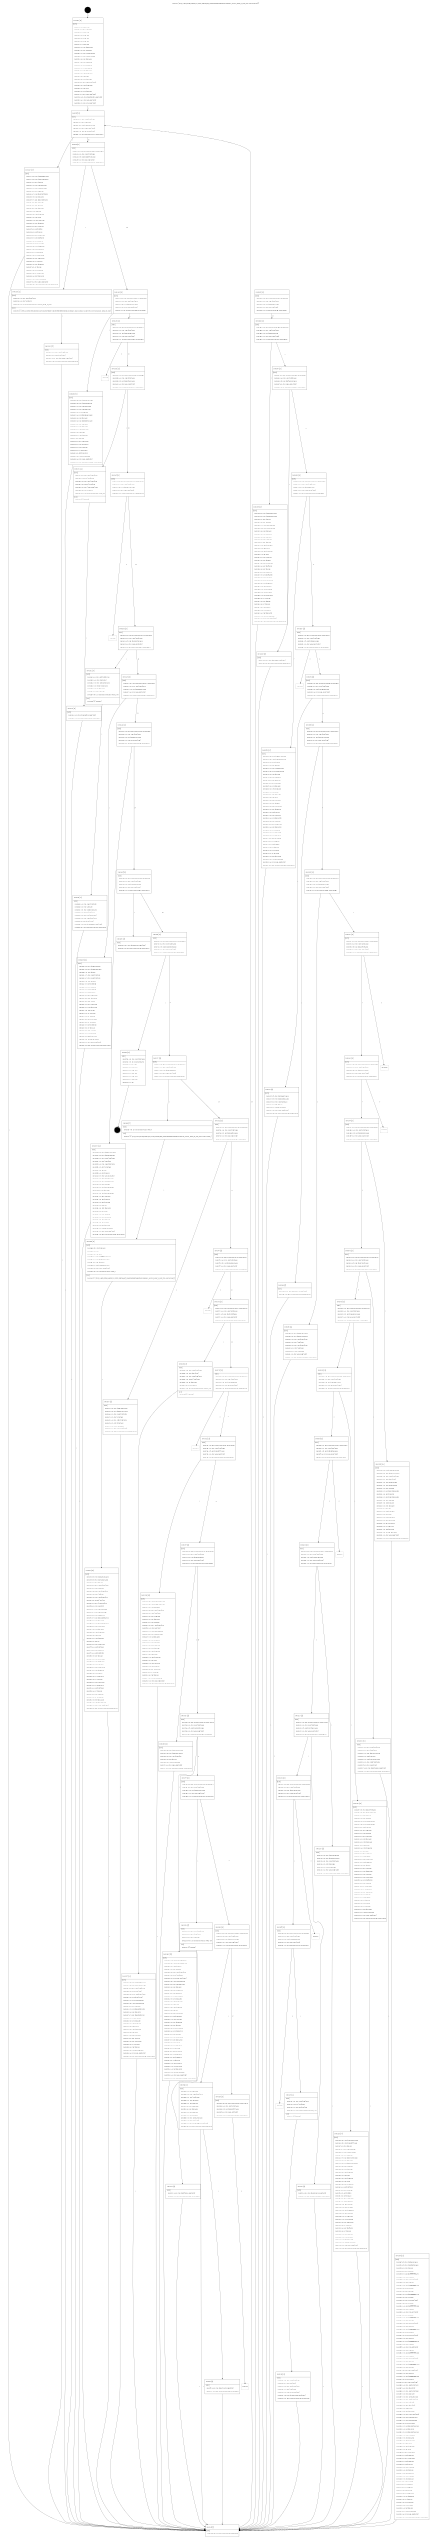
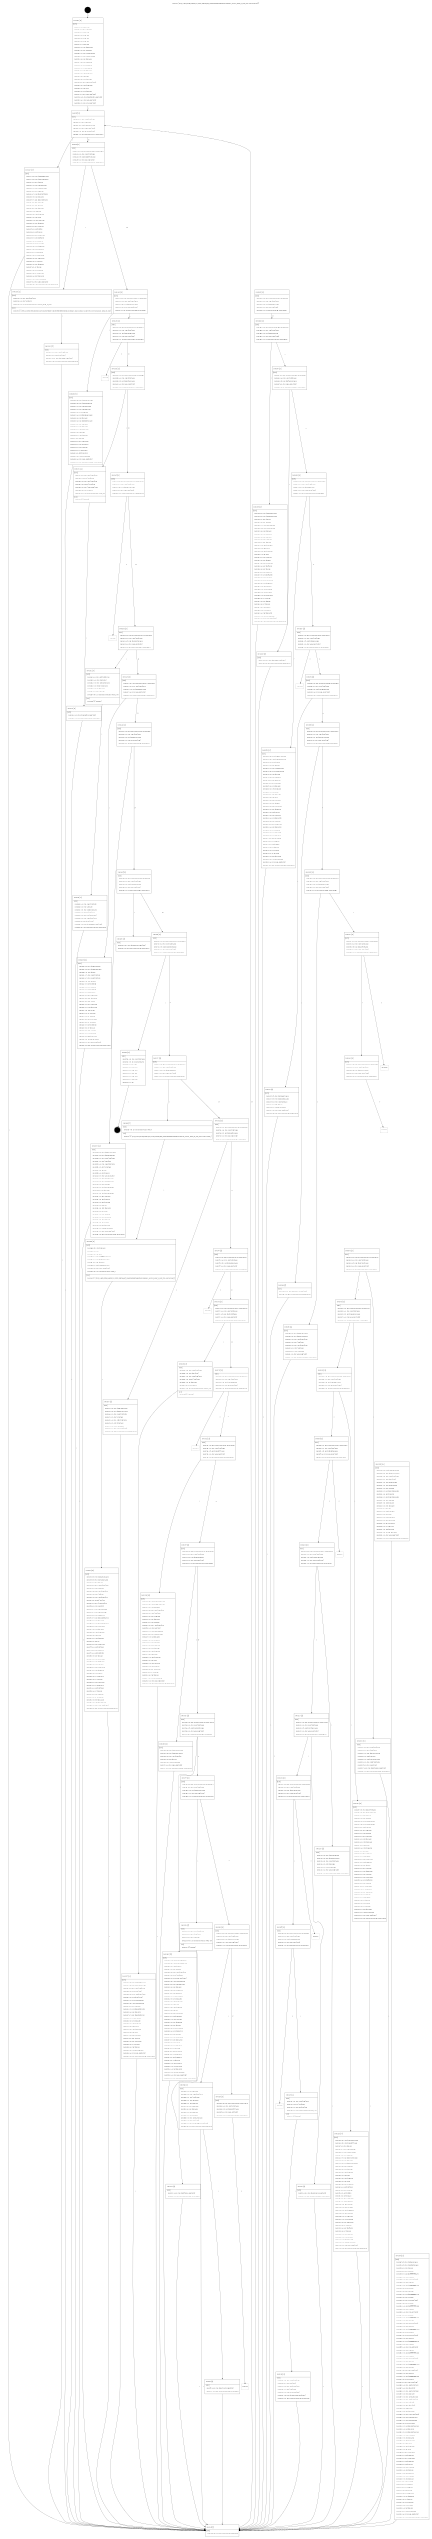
node "0x40197f [28]": removed
